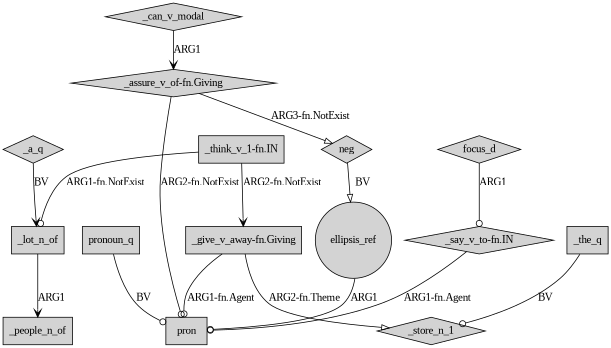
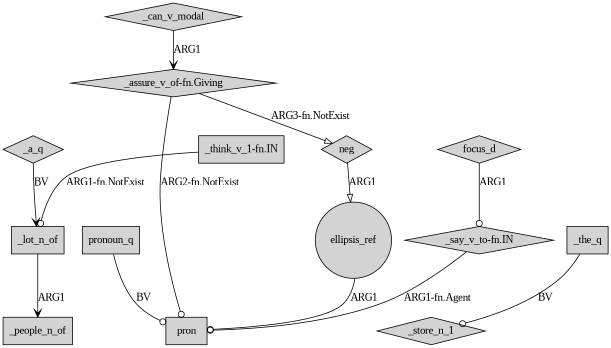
edge "neg" -> "ellipsis_ref": label "BV" -> "ARG1"
node "_give_v_away-fn.Giving": removed
